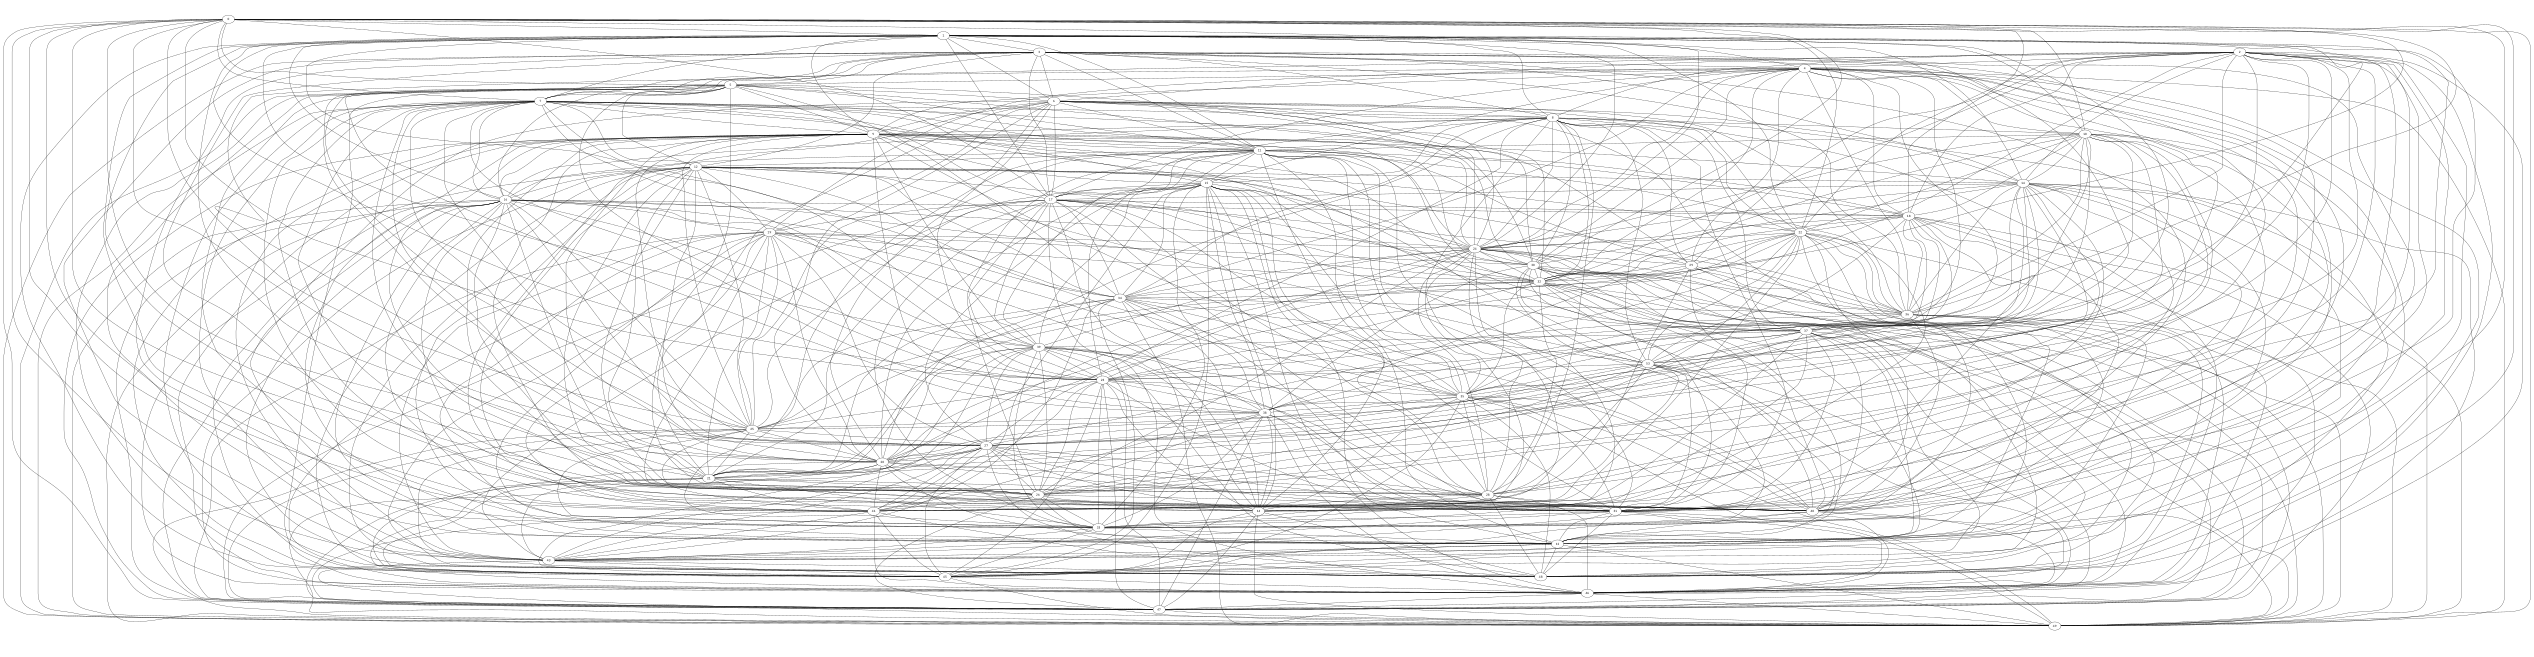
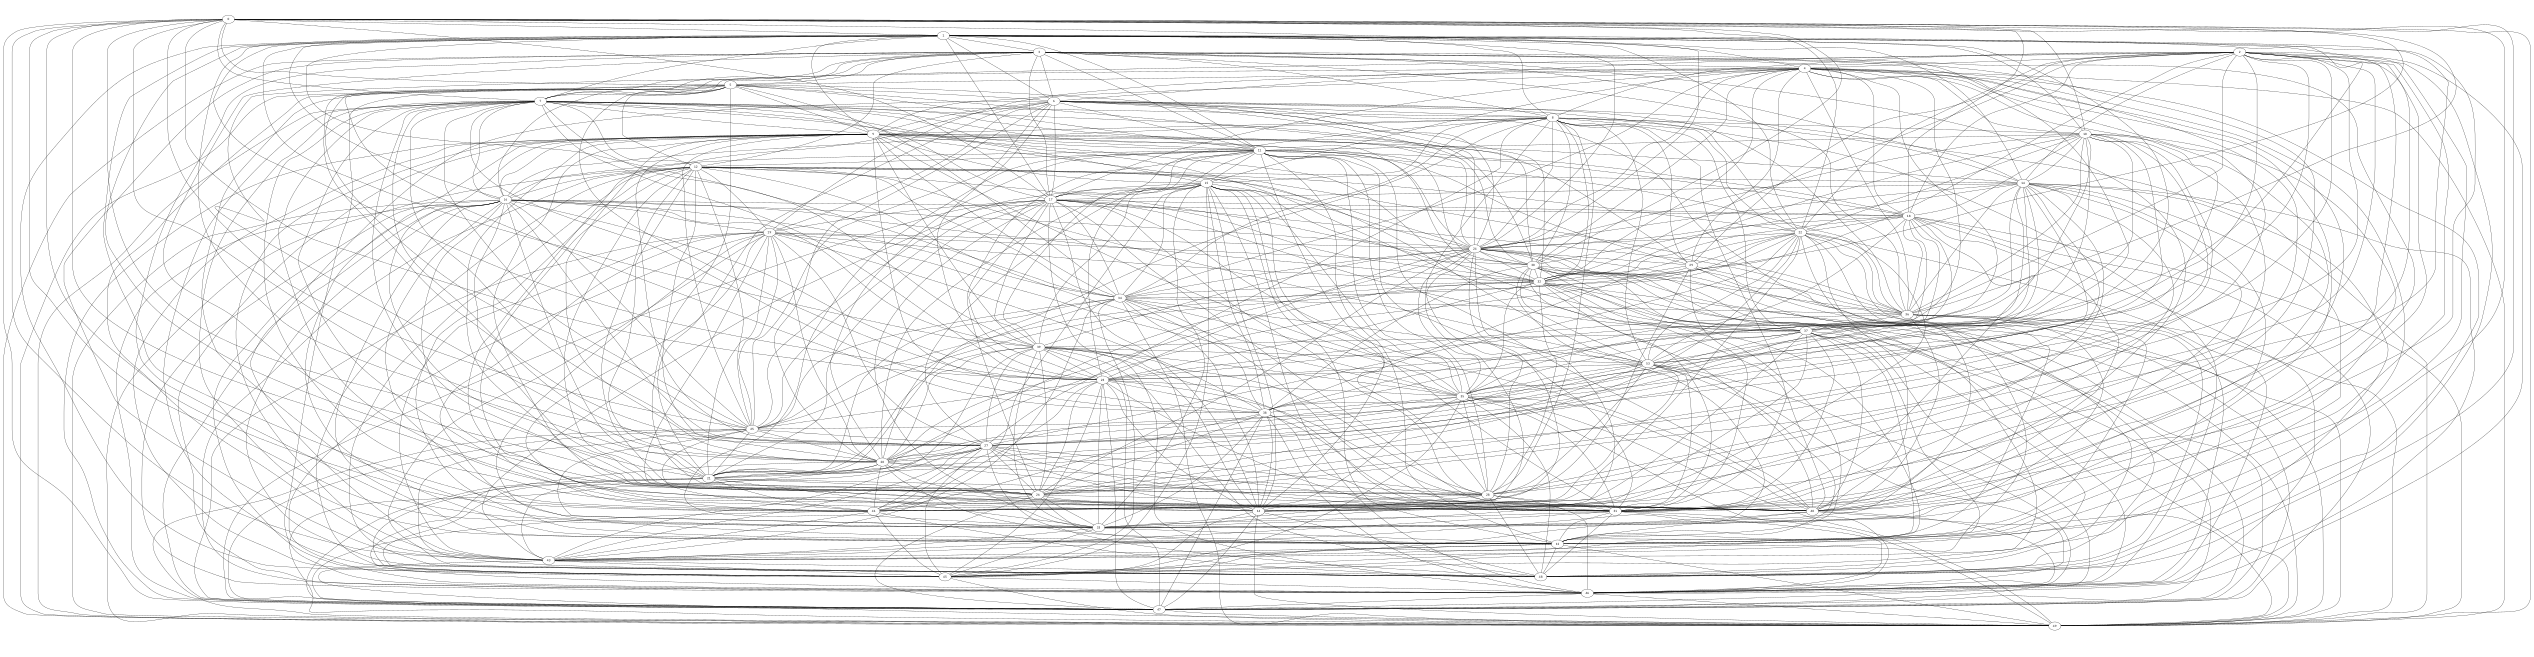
edge "9" -- "34": added
edge "5" -- "45": removed
edge "38" -- "25": now "17" -- "25"
edge "39" -- "45": now "39" -- "53"
edge "41" -- "46": removed
